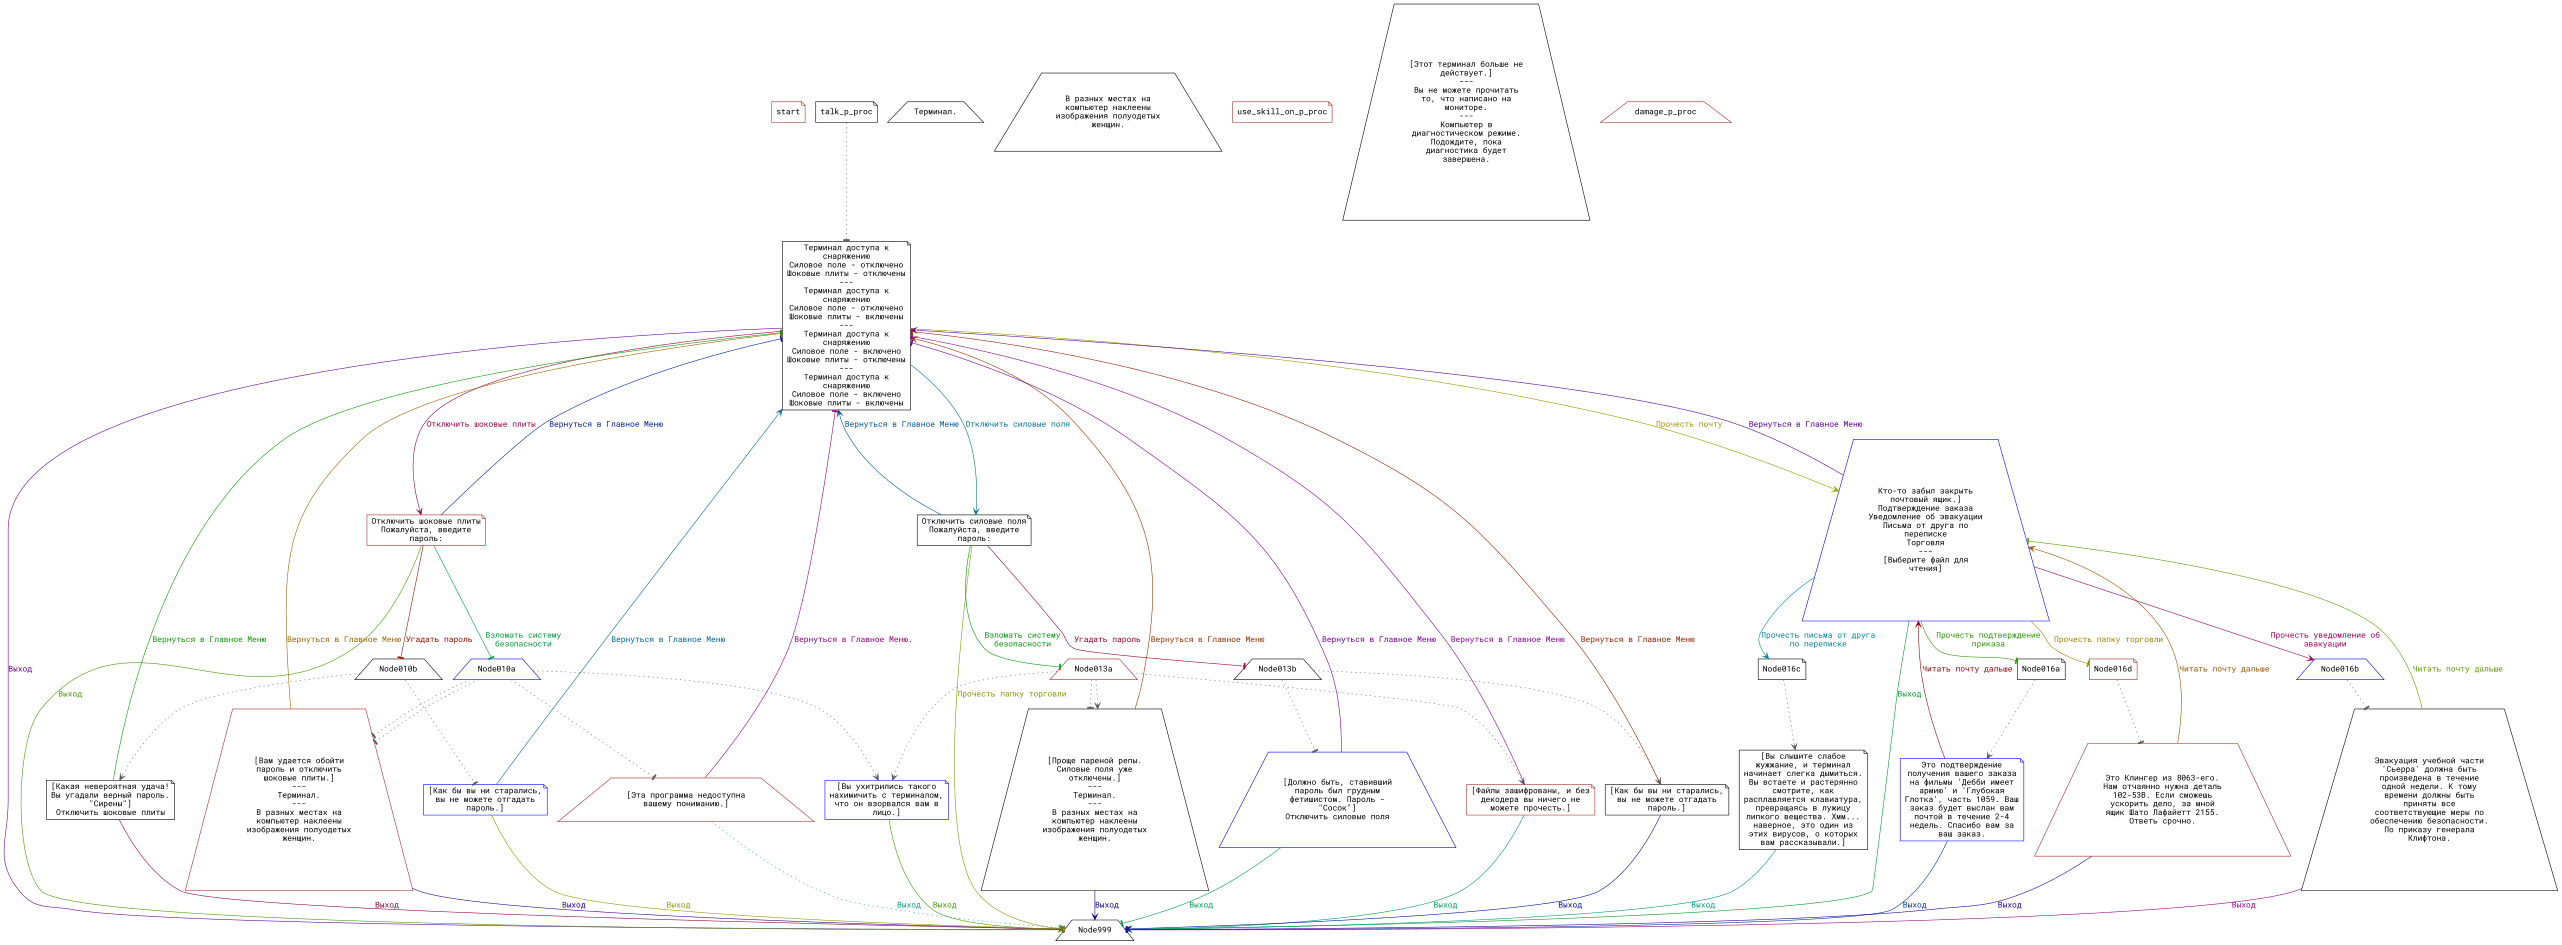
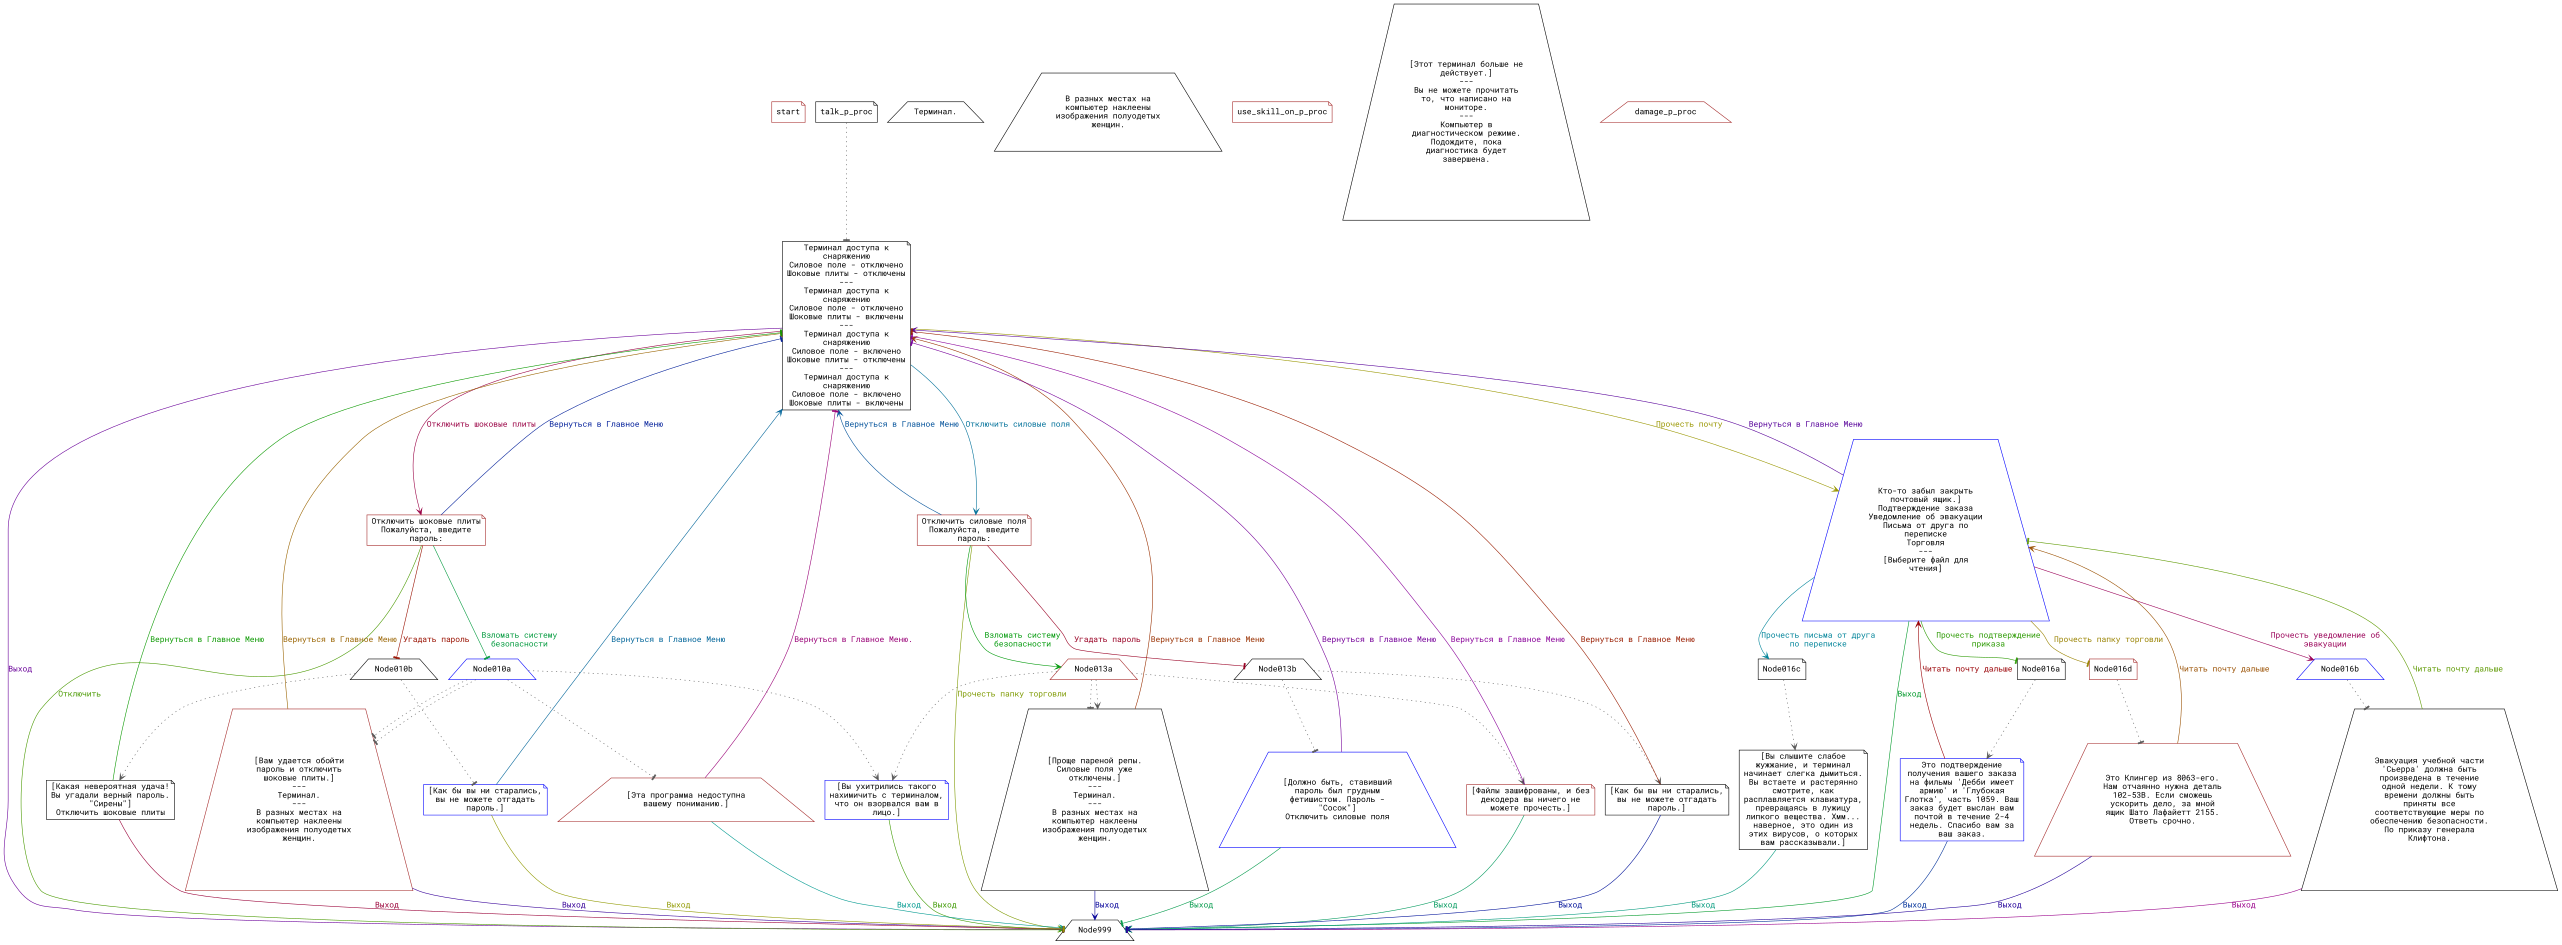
node "Отключить силовые поля Пожалуйста, введите пароль:": color black -> brown
edge "Отключить силовые поля Пожалуйста, введите пароль:" -> "Node013a": arrowhead tee -> vee
edge "Отключить шоковые плиты Пожалуйста, введите пароль:" -> "Node999": label "Выход" -> "Отключить"
edge "[Эта программа недоступна вашему пониманию.]" -> "Node999": style dotted -> solid
